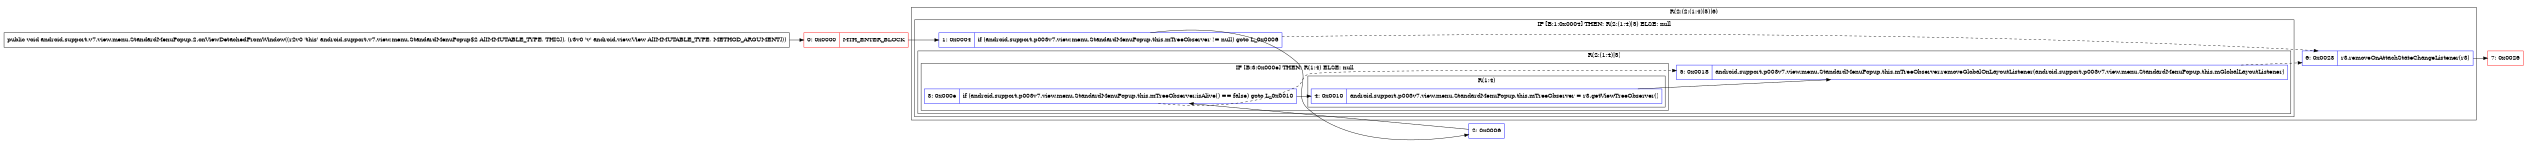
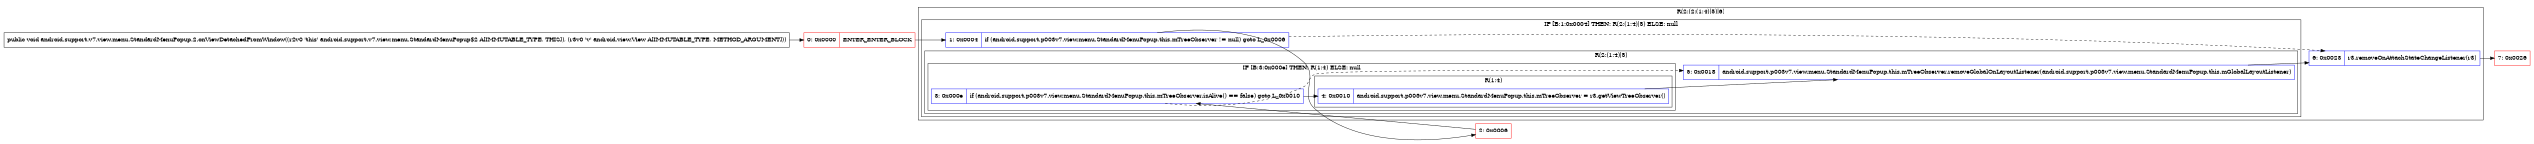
node "0: 0x0000": text "MTH_ENTER_BLOCK" -> "ENTER_ENTER_BLOCK"
edge "5: 0x0018" -> "6: 0x0023": style dashed -> solid
node "2: 0x0006": color blue -> red
